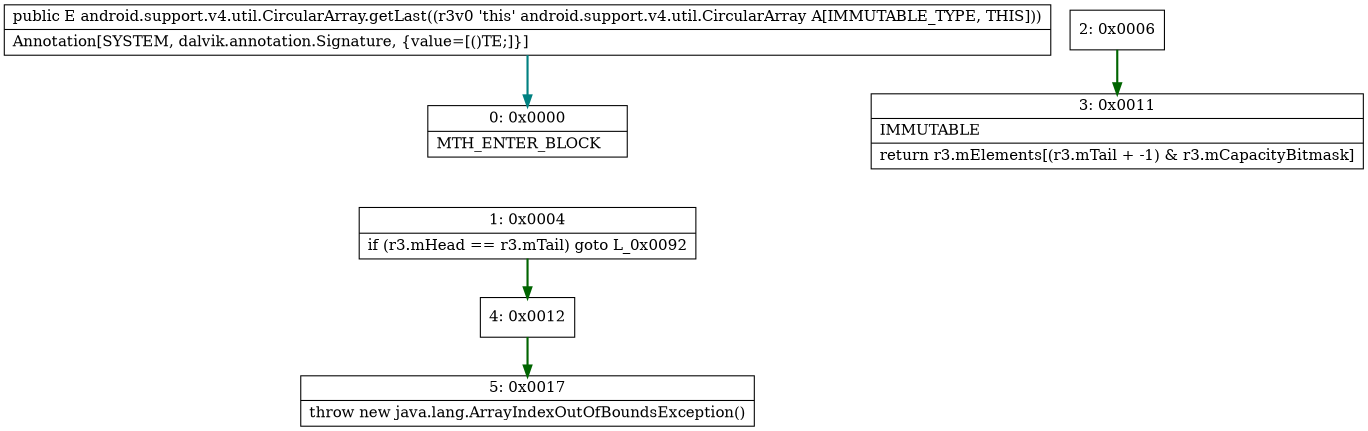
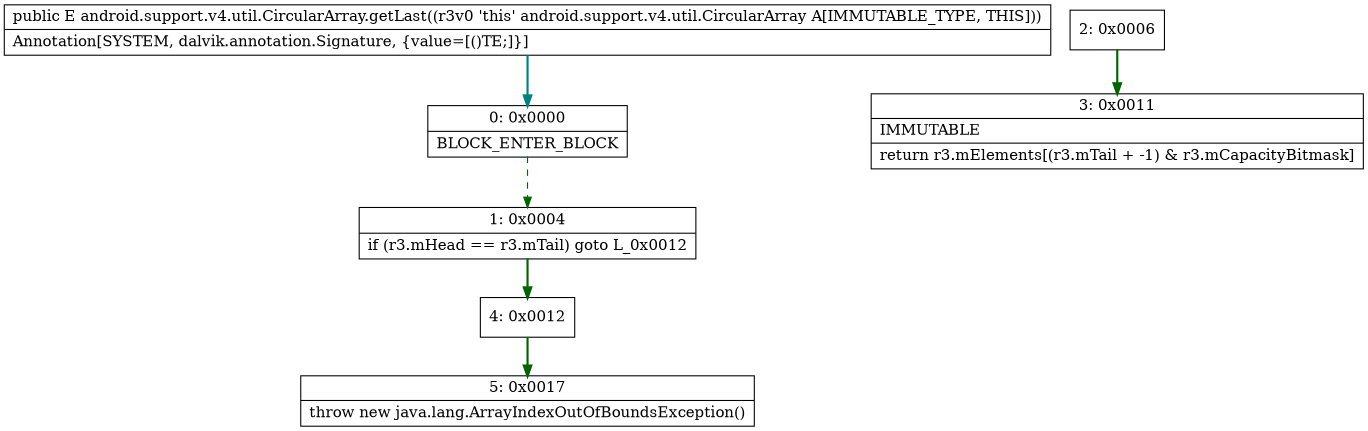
node "0: 0x0000": text "MTH_ENTER_BLOCK" -> "BLOCK_ENTER_BLOCK"
edge "0: 0x0000" -> "1: 0x0004": added
node "1: 0x0004": text "if (r3.mHead == r3.mTail) goto L_0x0092" -> "if (r3.mHead == r3.mTail) goto L_0x0012"
